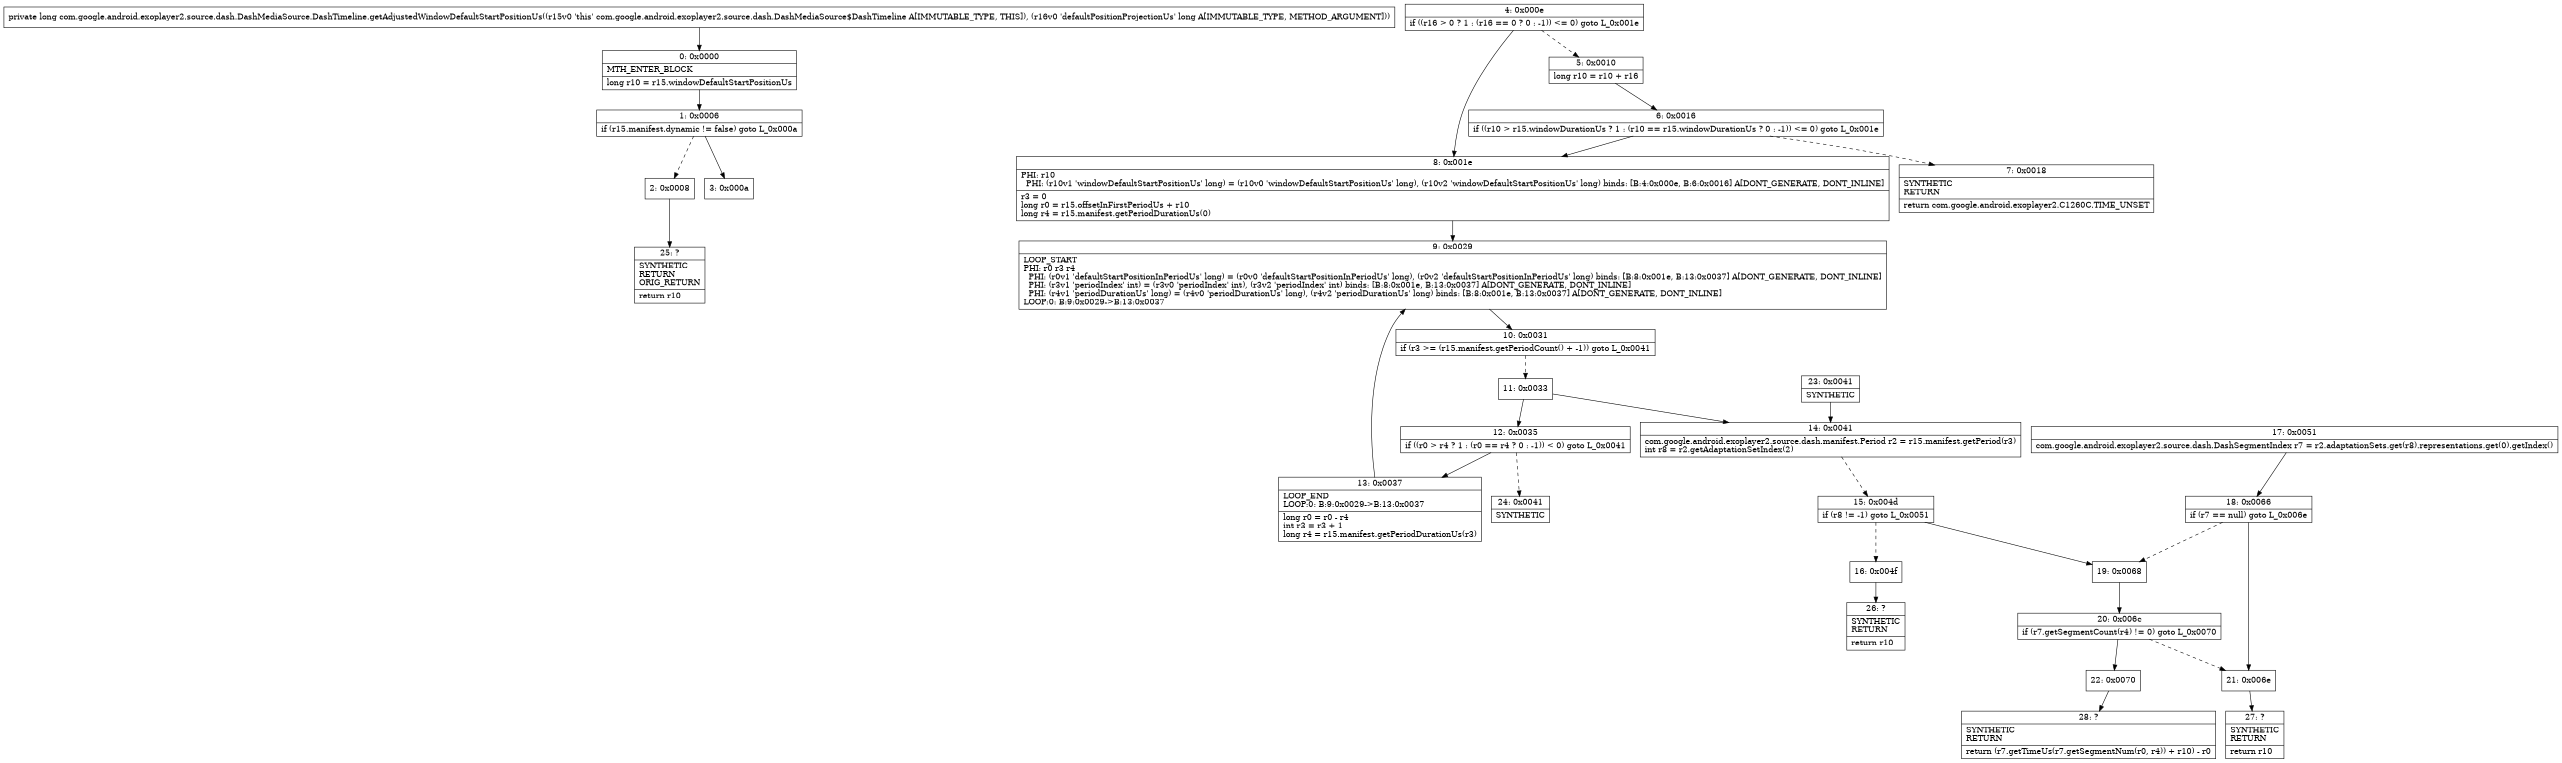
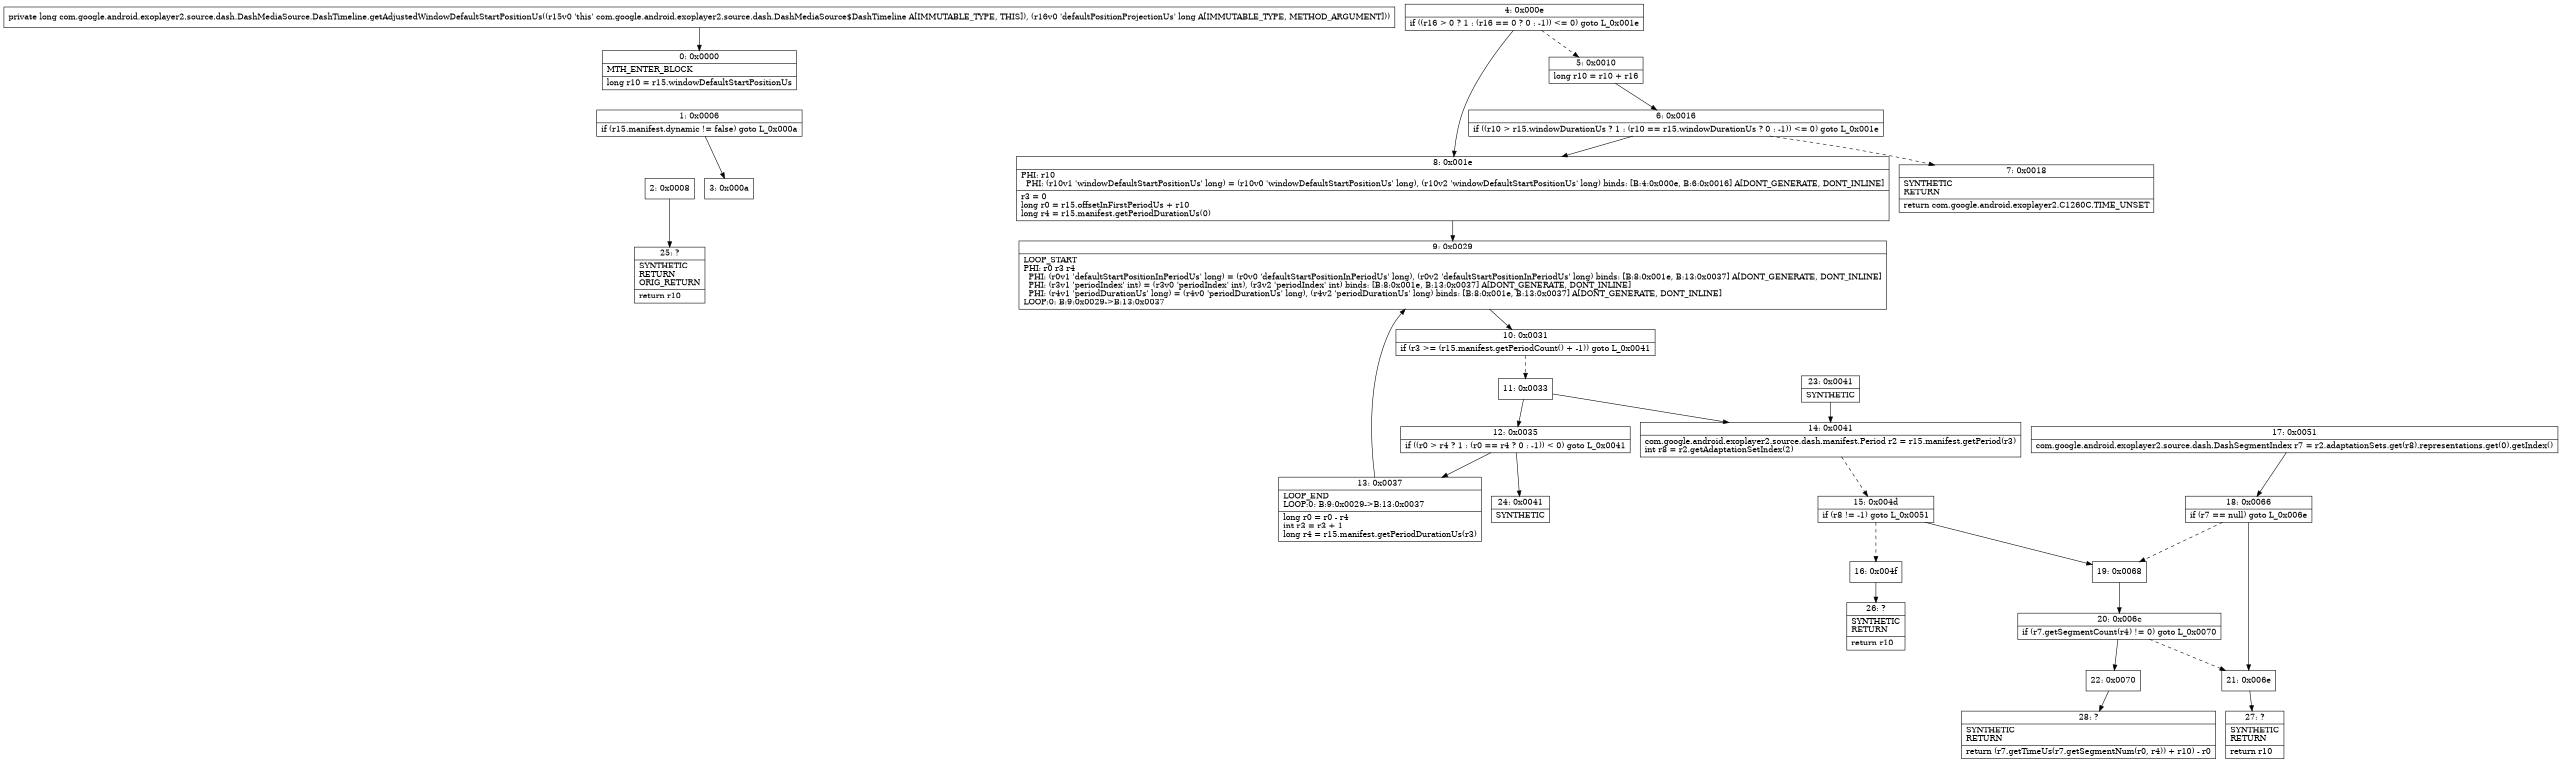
edge "0: 0x0000" -> "1: 0x0006": removed
edge "1: 0x0006" -> "2: 0x0008": removed
edge "12: 0x0035" -> "24: 0x0041": style dashed -> solid
